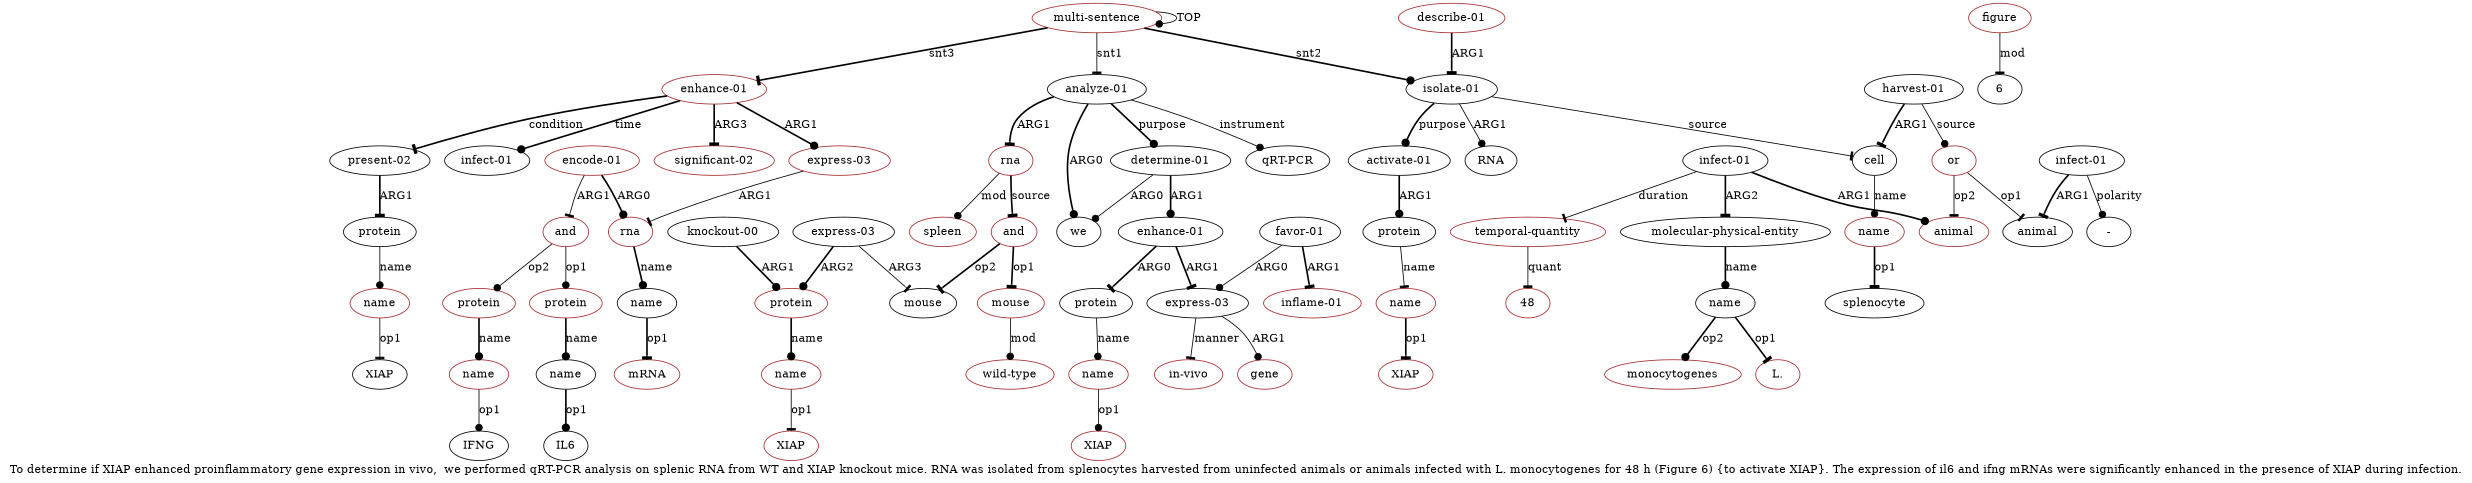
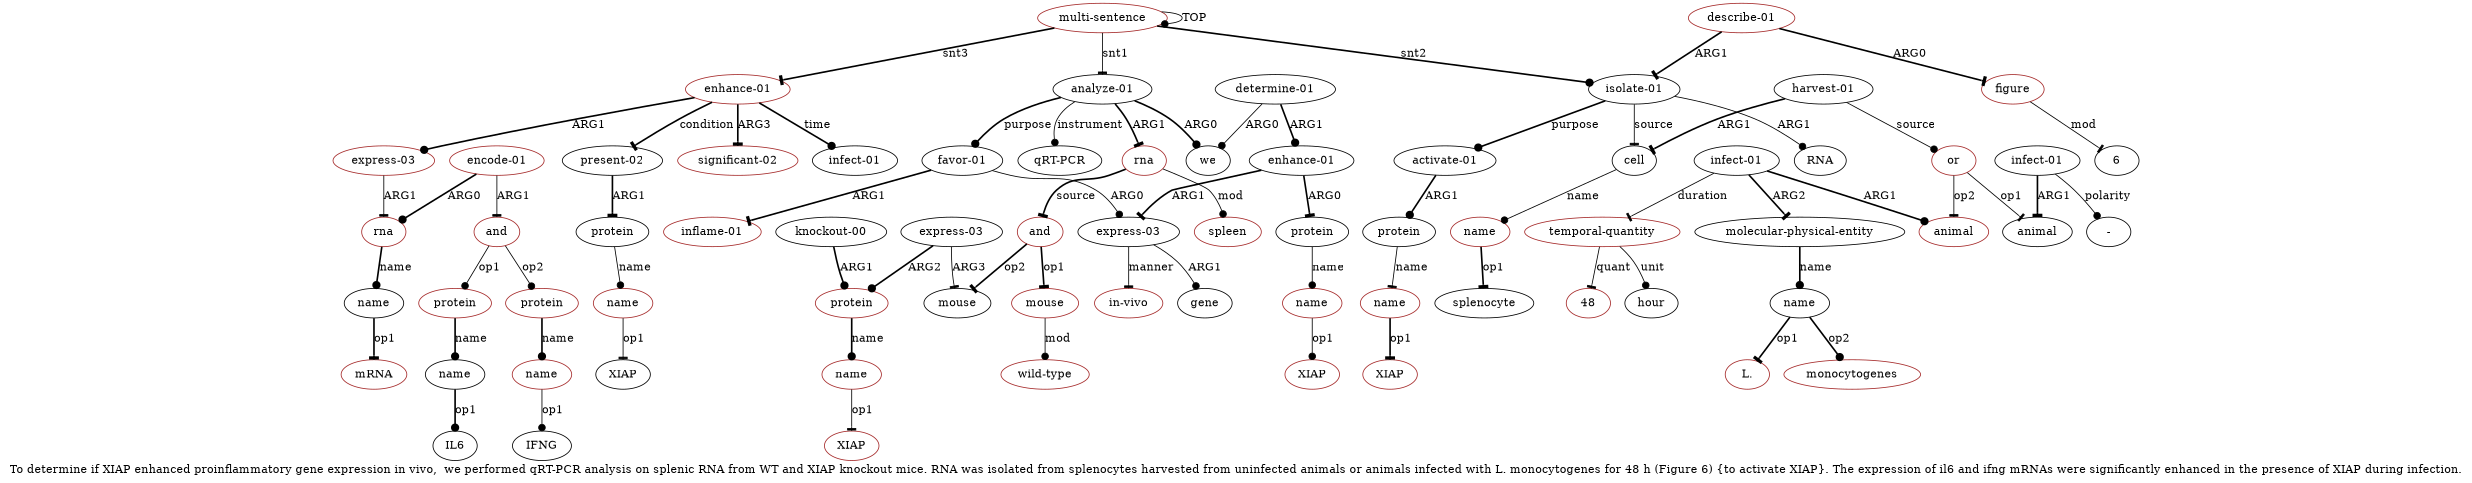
edge "describe-01" -> "figure": added, label "ARG0"
edge "analyze-01" -> "determine-01": now "analyze-01" -> "favor-01"
node "hour": added
node "gene": color brown -> black
